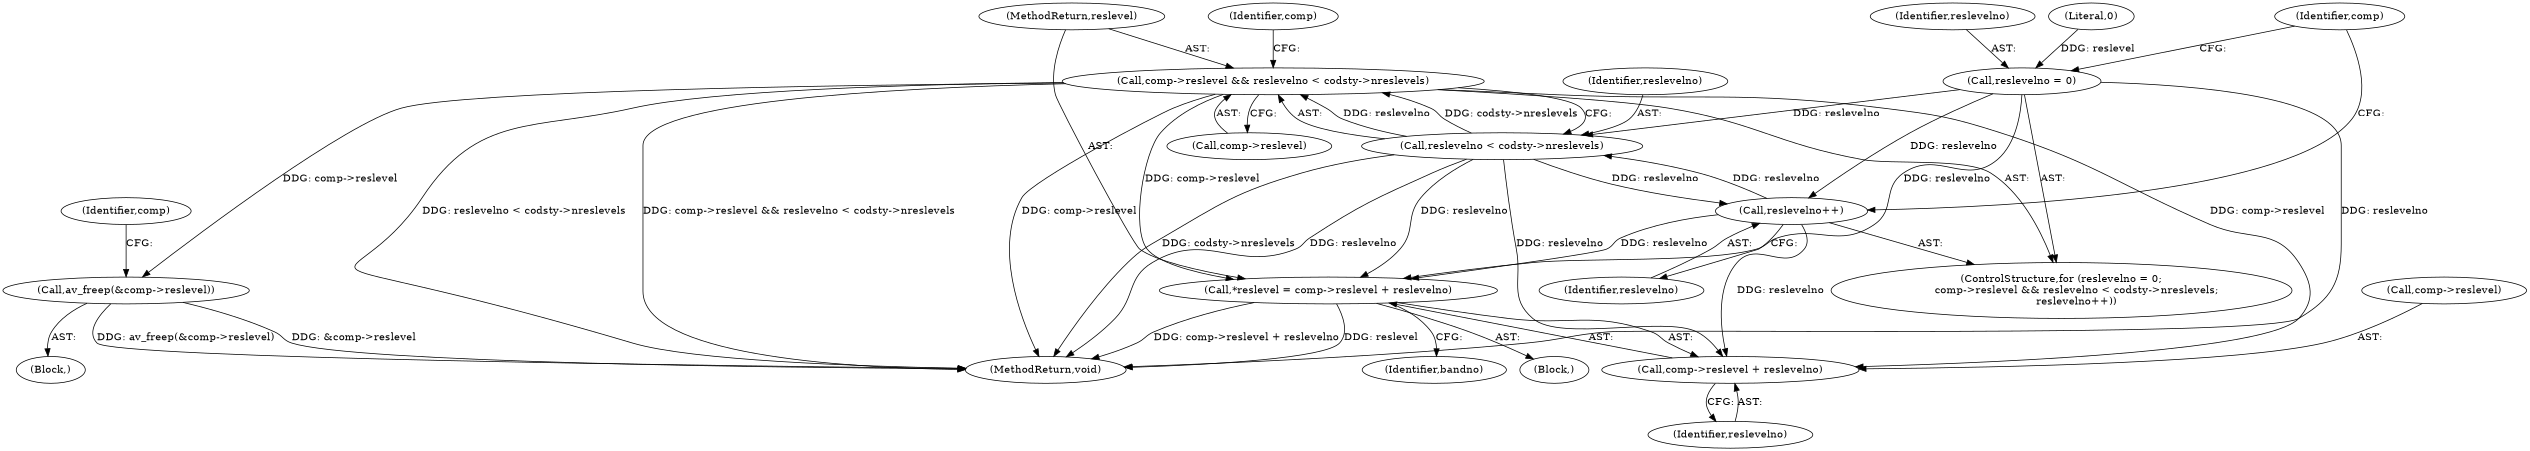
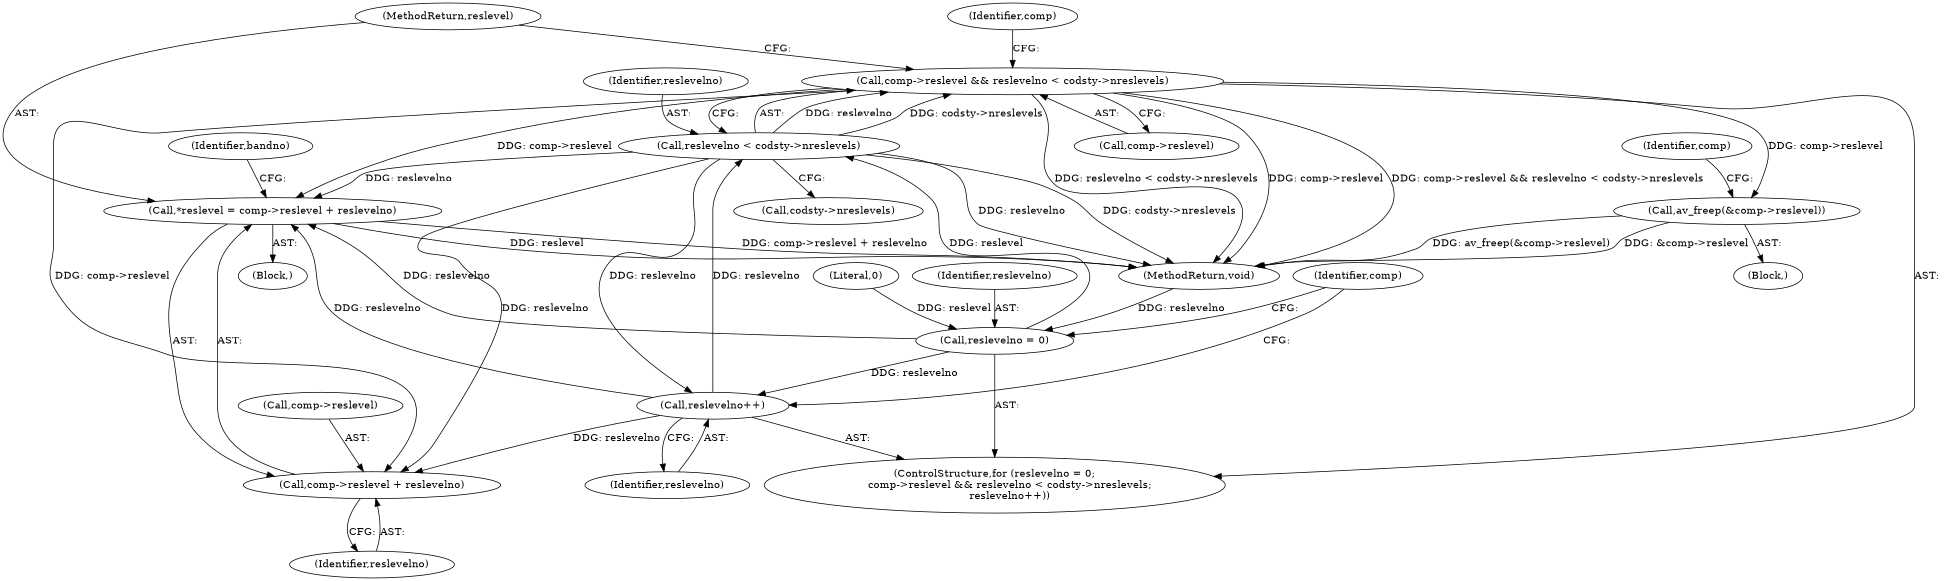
edge "(MethodReturn,reslevel)" -> "(Call,comp->reslevel && reslevelno < codsty->nreslevels)": label "AST: " -> "CFG: "
edge "(Call,reslevelno = 0)" -> "(Call,reslevelno < codsty->nreslevels)": label "DDG: reslevelno" -> "DDG: reslevel"
node "(Call,codsty->nreslevels)": added
edge "(Call,*reslevel = comp->reslevel + reslevelno)" -> "(Identifier,bandno)": reversed
edge "(Call,reslevelno = 0)" -> "(MethodReturn,void)": reversed
